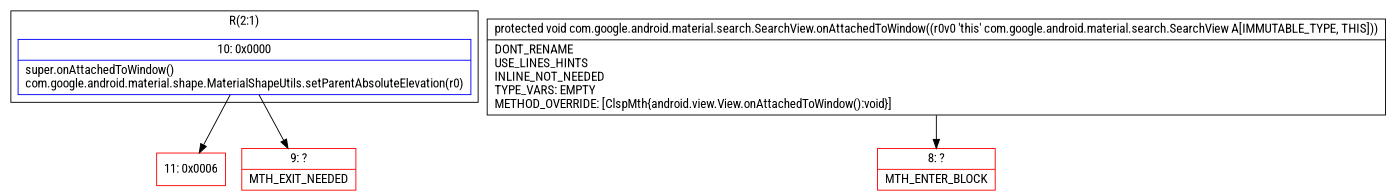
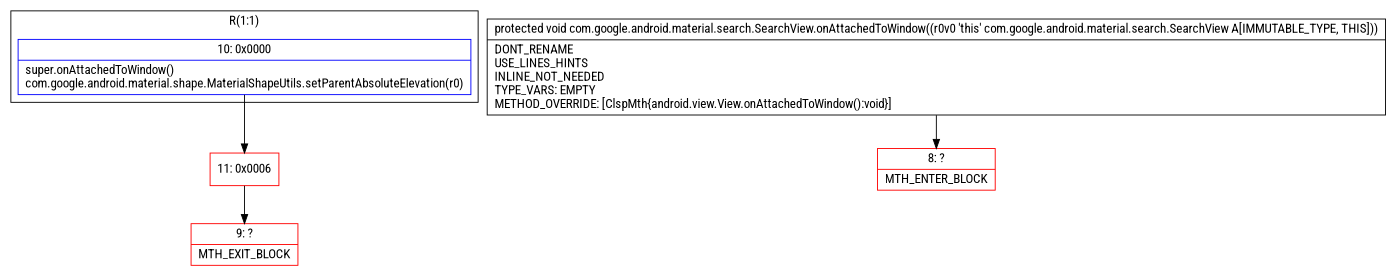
cluster "R(2:1)": label "R(2:1)" -> "R(1:1)"
edge "10: 0x0000" -> "9: ?": now "11: 0x0006" -> "9: ?"
node "9: ?": text "MTH_EXIT_NEEDED" -> "MTH_EXIT_BLOCK"
